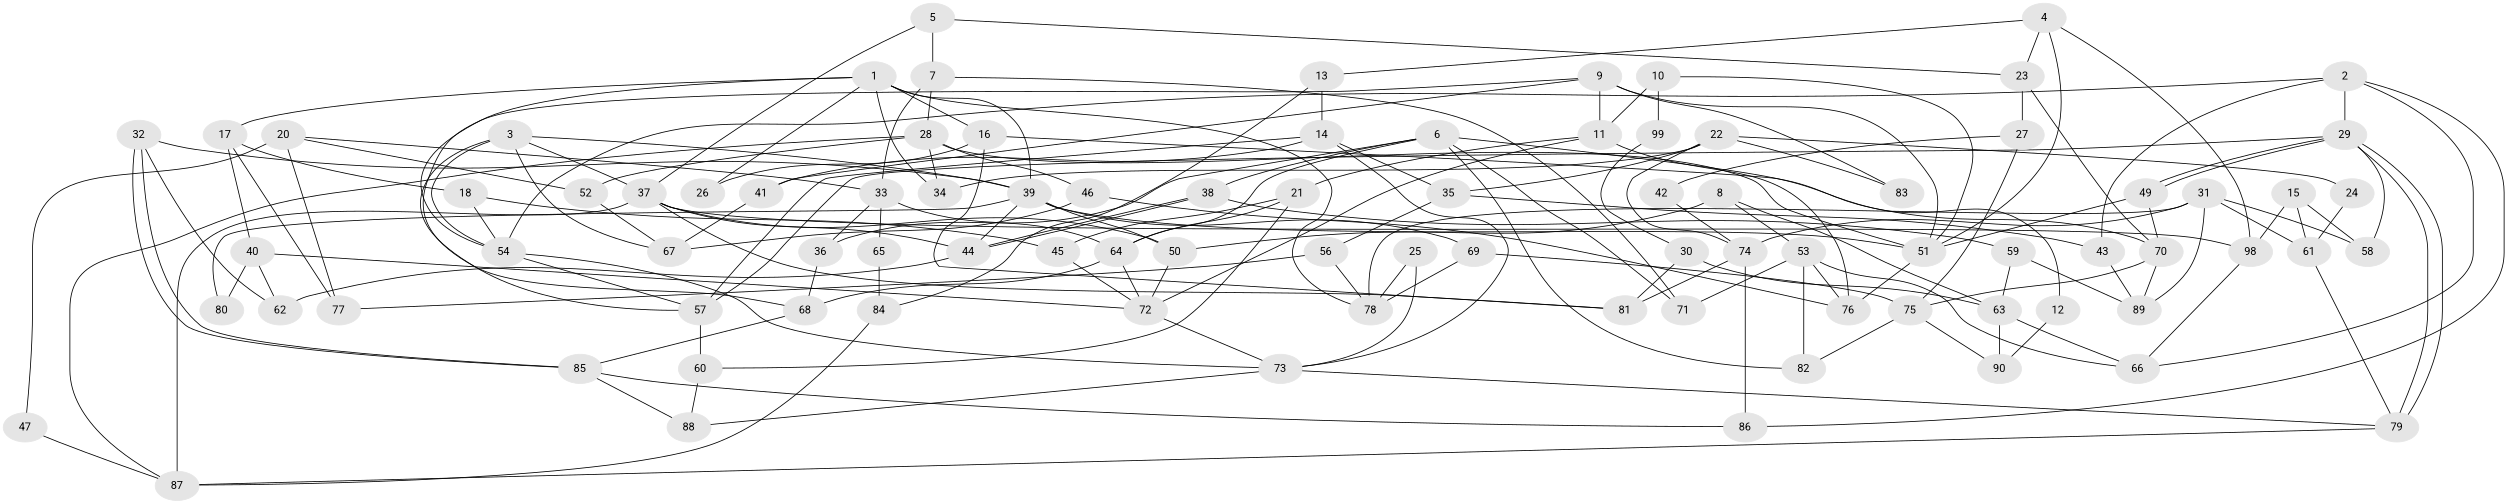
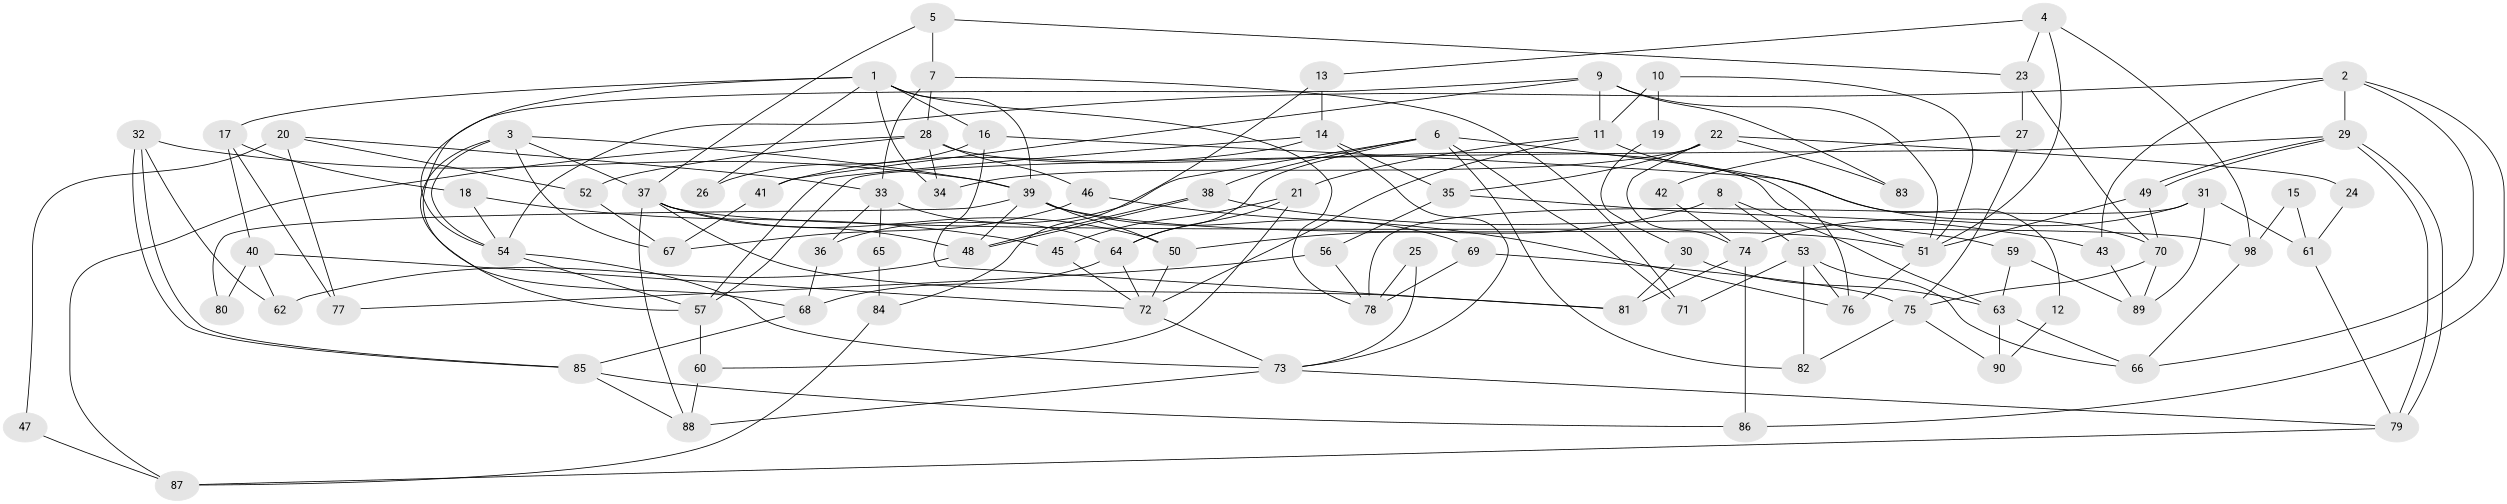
node "99": label "99" -> "19"
edge "37" -- "87": now "37" -- "88"
node "44": label "44" -> "48"
node "58": removed
